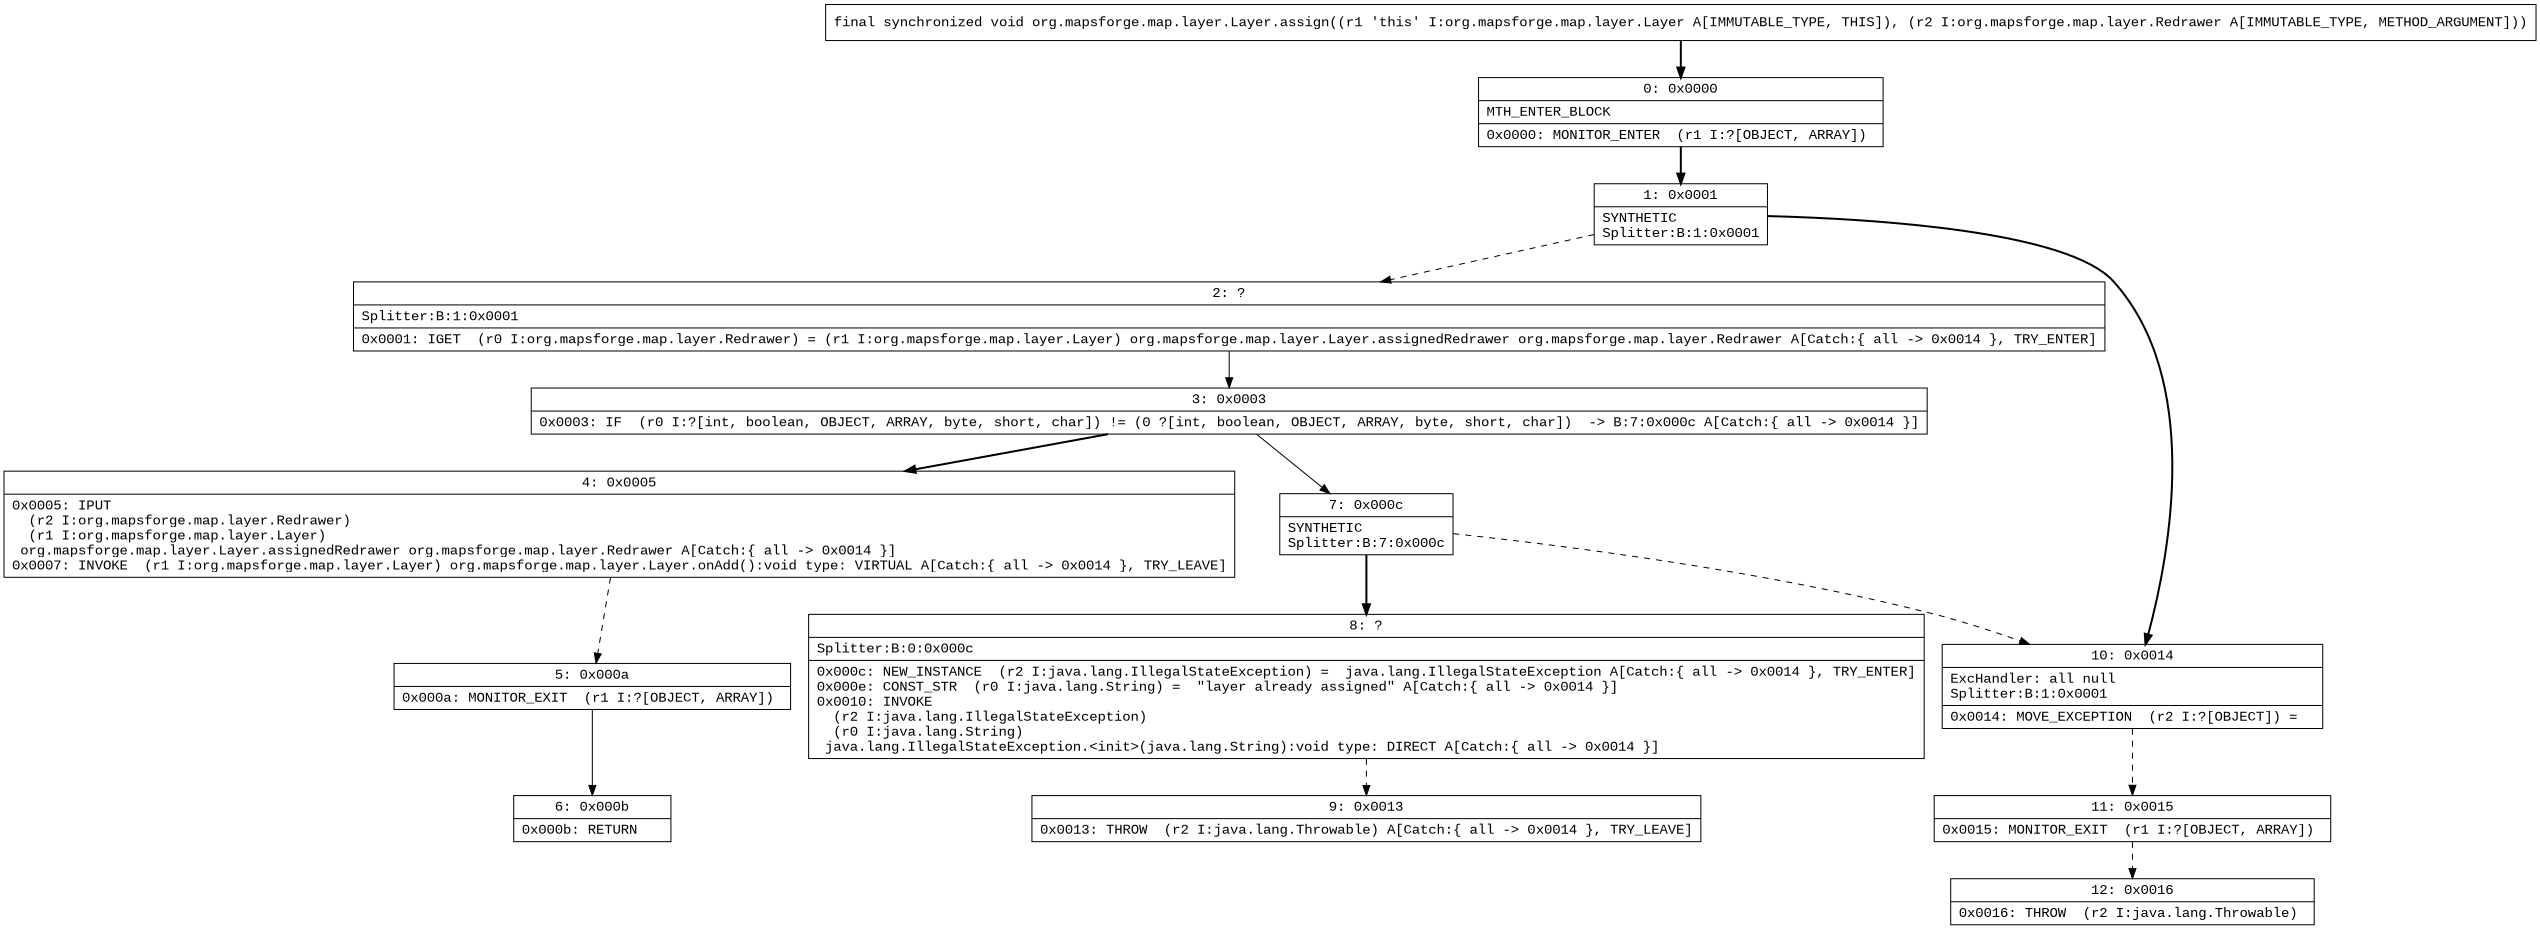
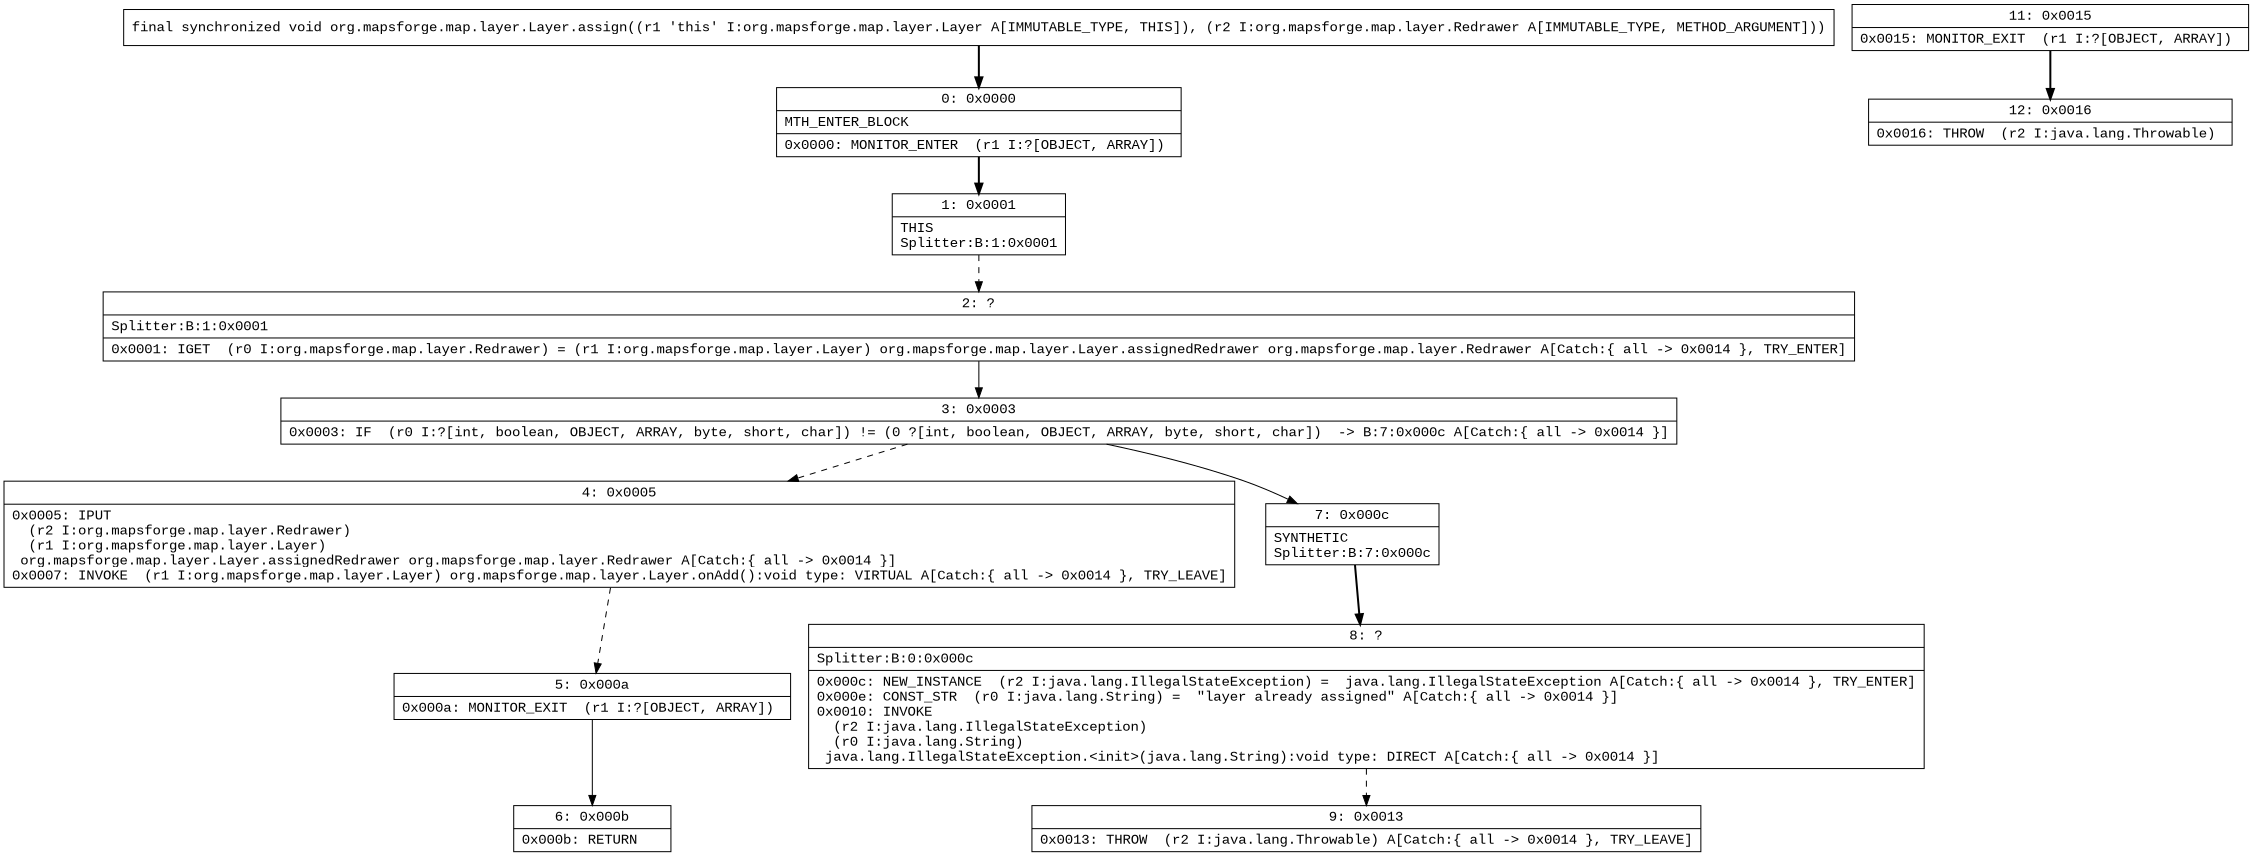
node "1: 0x0001": text "SYNTHETIC" -> "THIS"
edge "3: 0x0003" -> "4: 0x0005": style bold -> dashed
node "10: 0x0014": removed
edge "11: 0x0015" -> "12: 0x0016": style dashed -> bold
